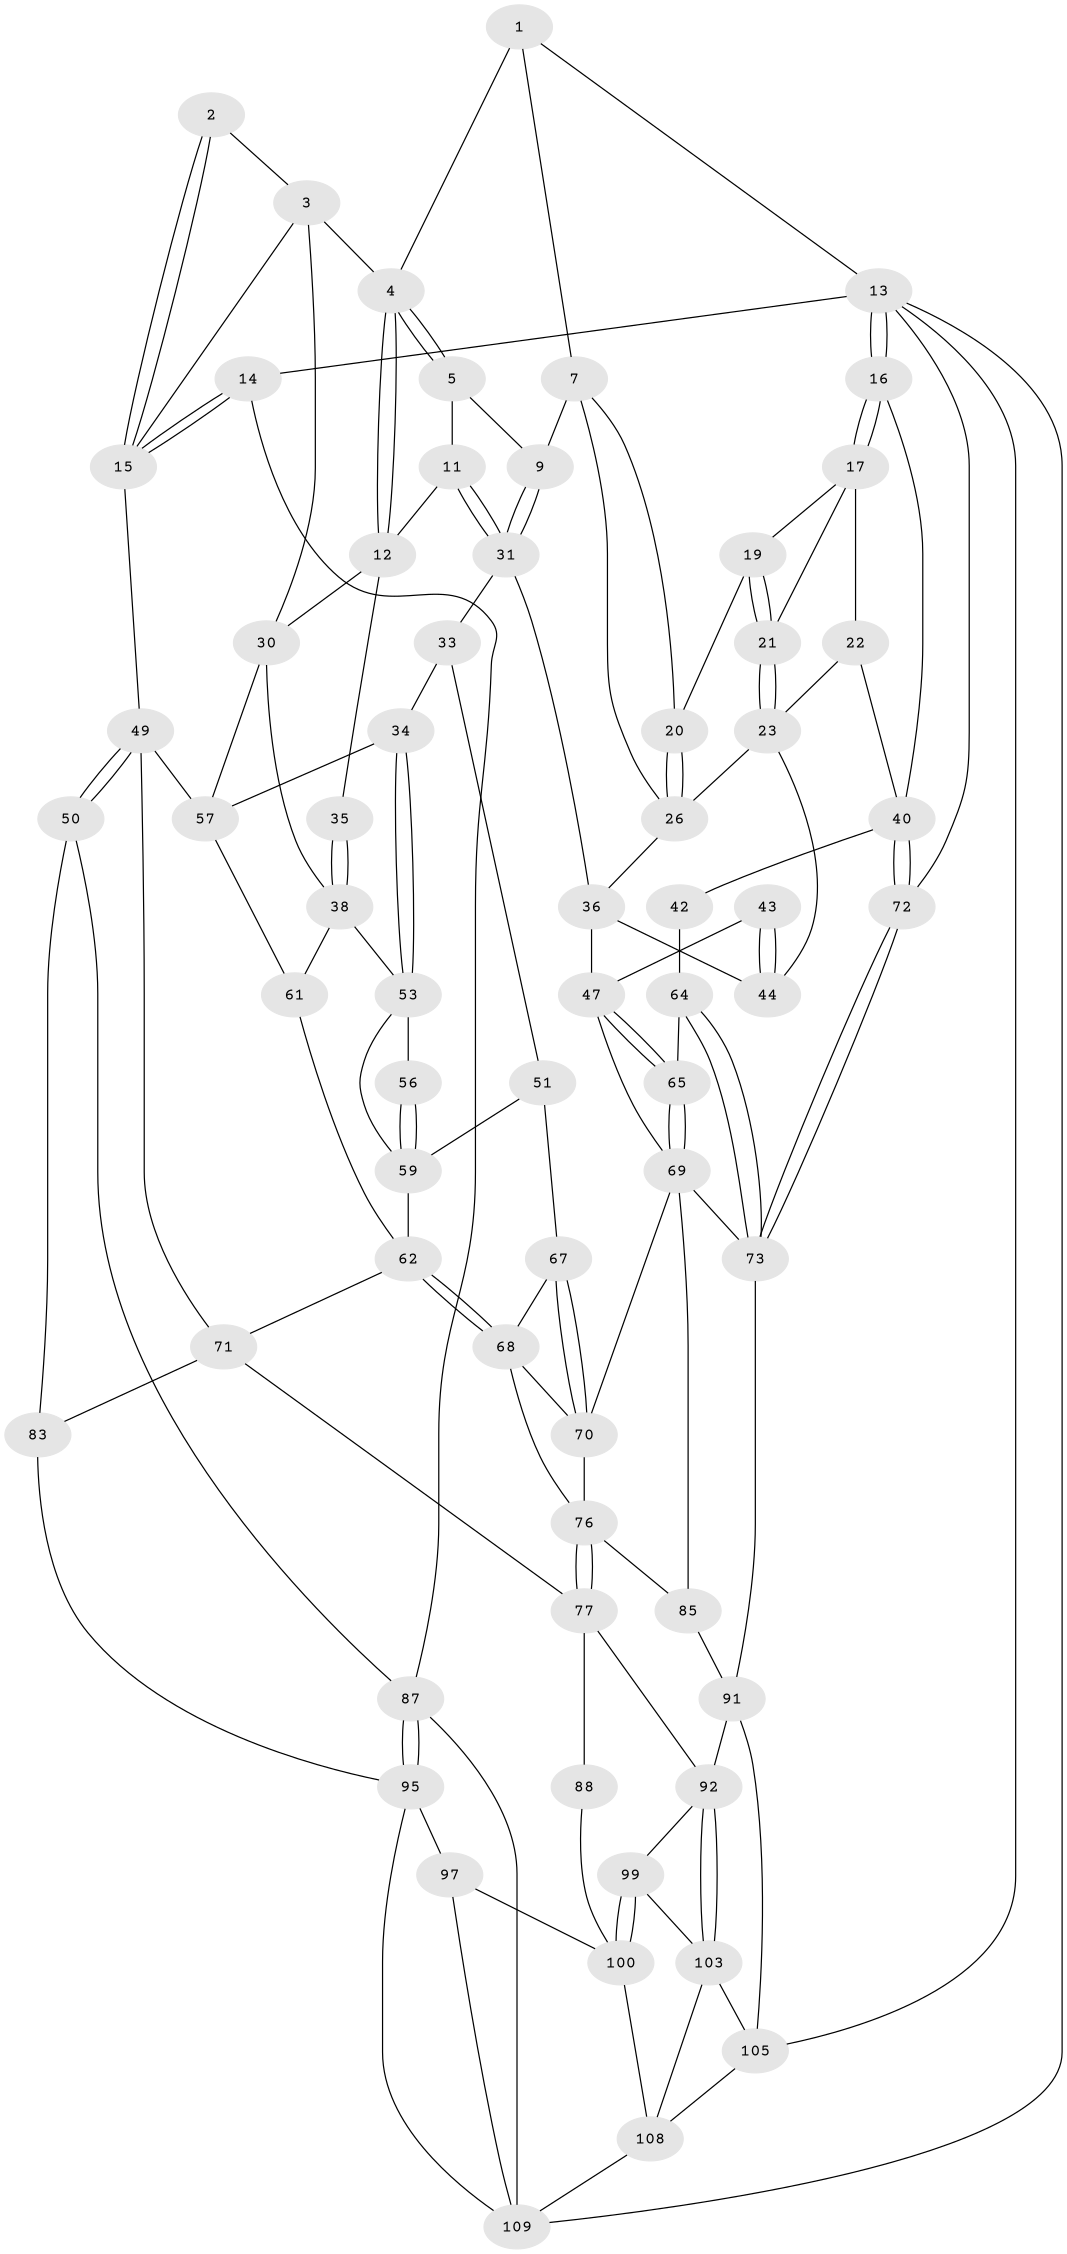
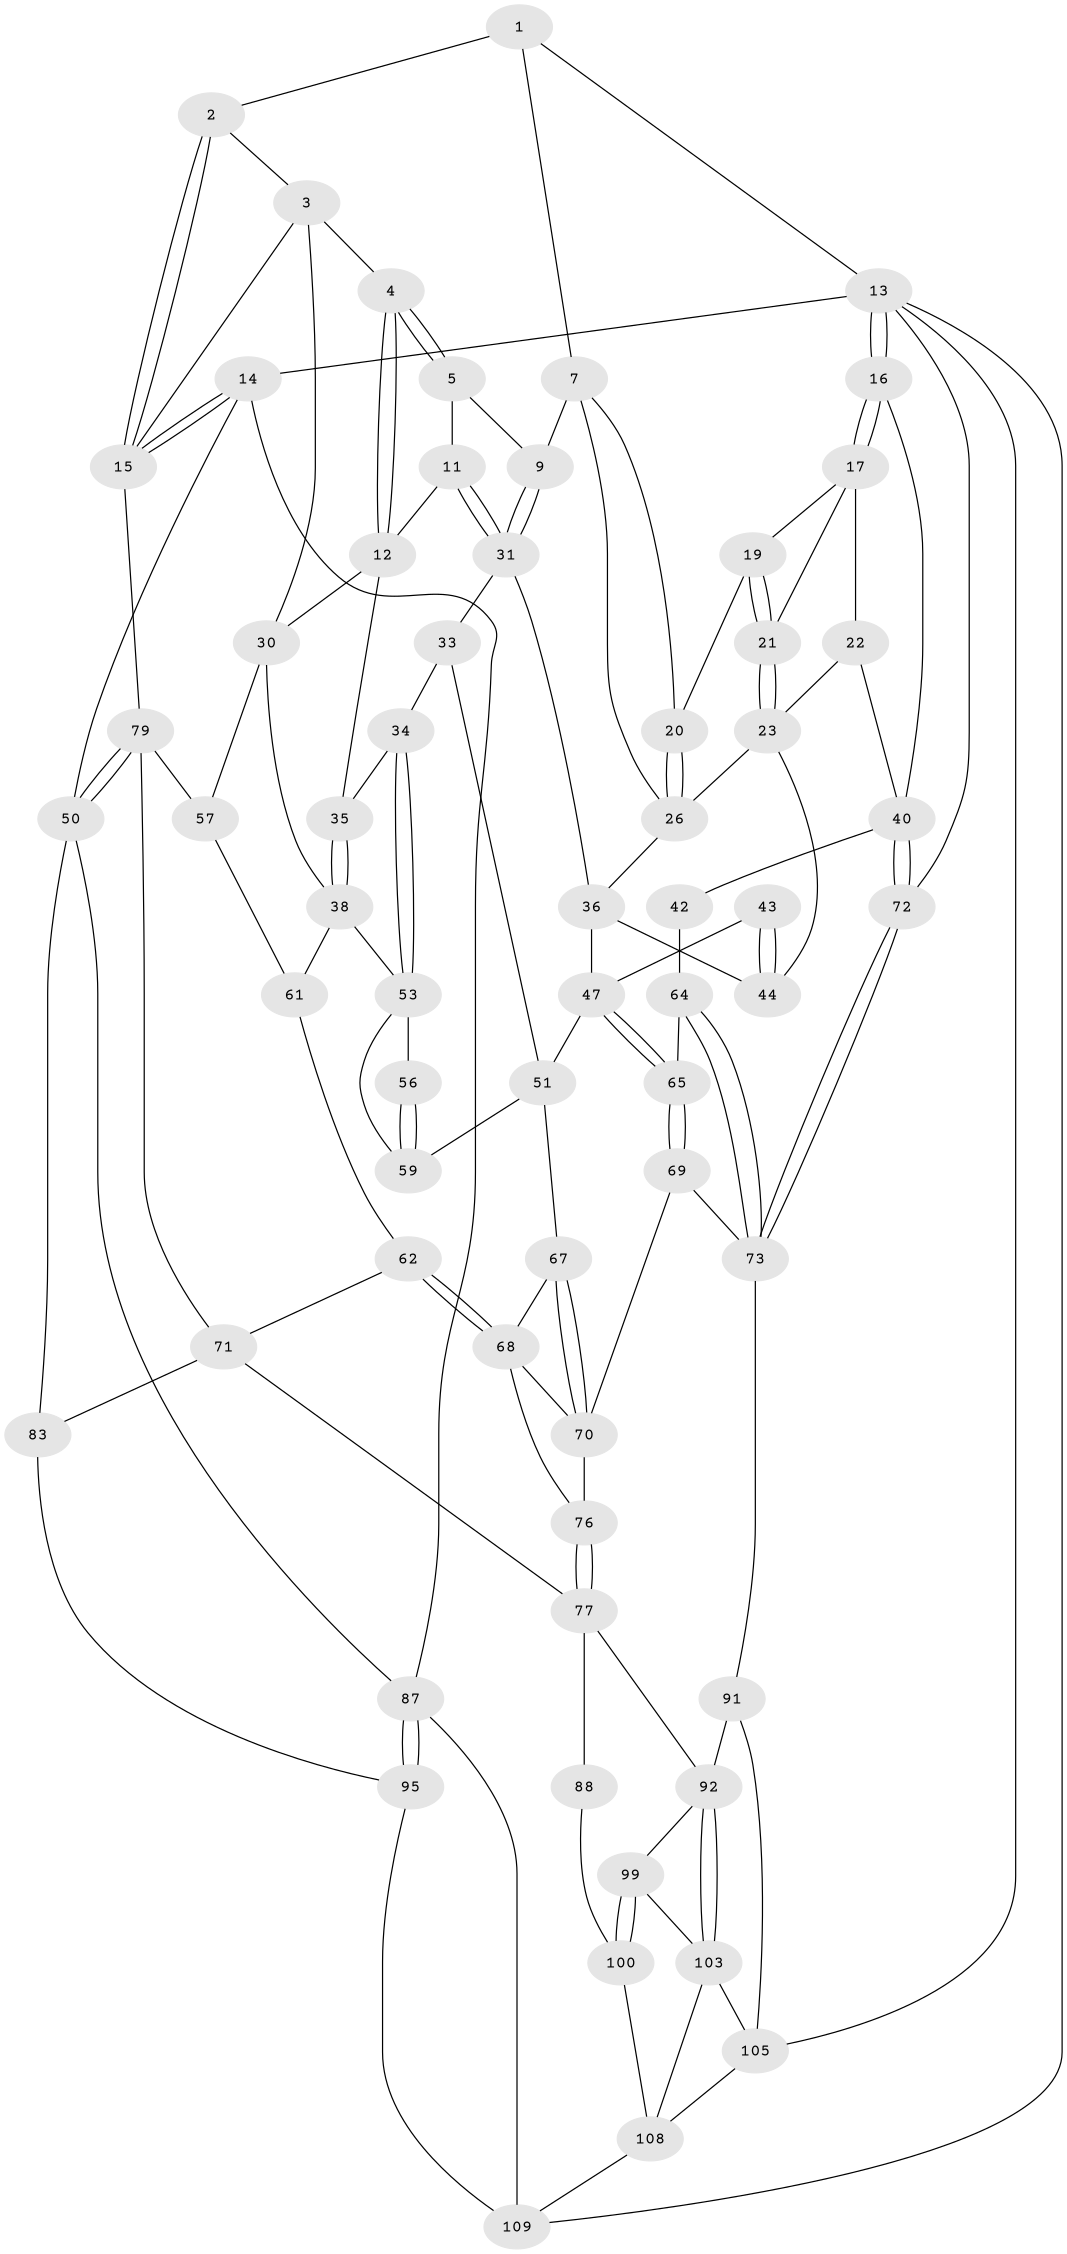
edge "1" -- "4": now "1" -- "2"
edge "14" -- "50": added
node "49": label "49" -> "79"
edge "34" -- "57": now "34" -- "35"
edge "47" -- "69": now "47" -- "51"
edge "59" -- "62": removed
node "85": removed
node "97": removed
